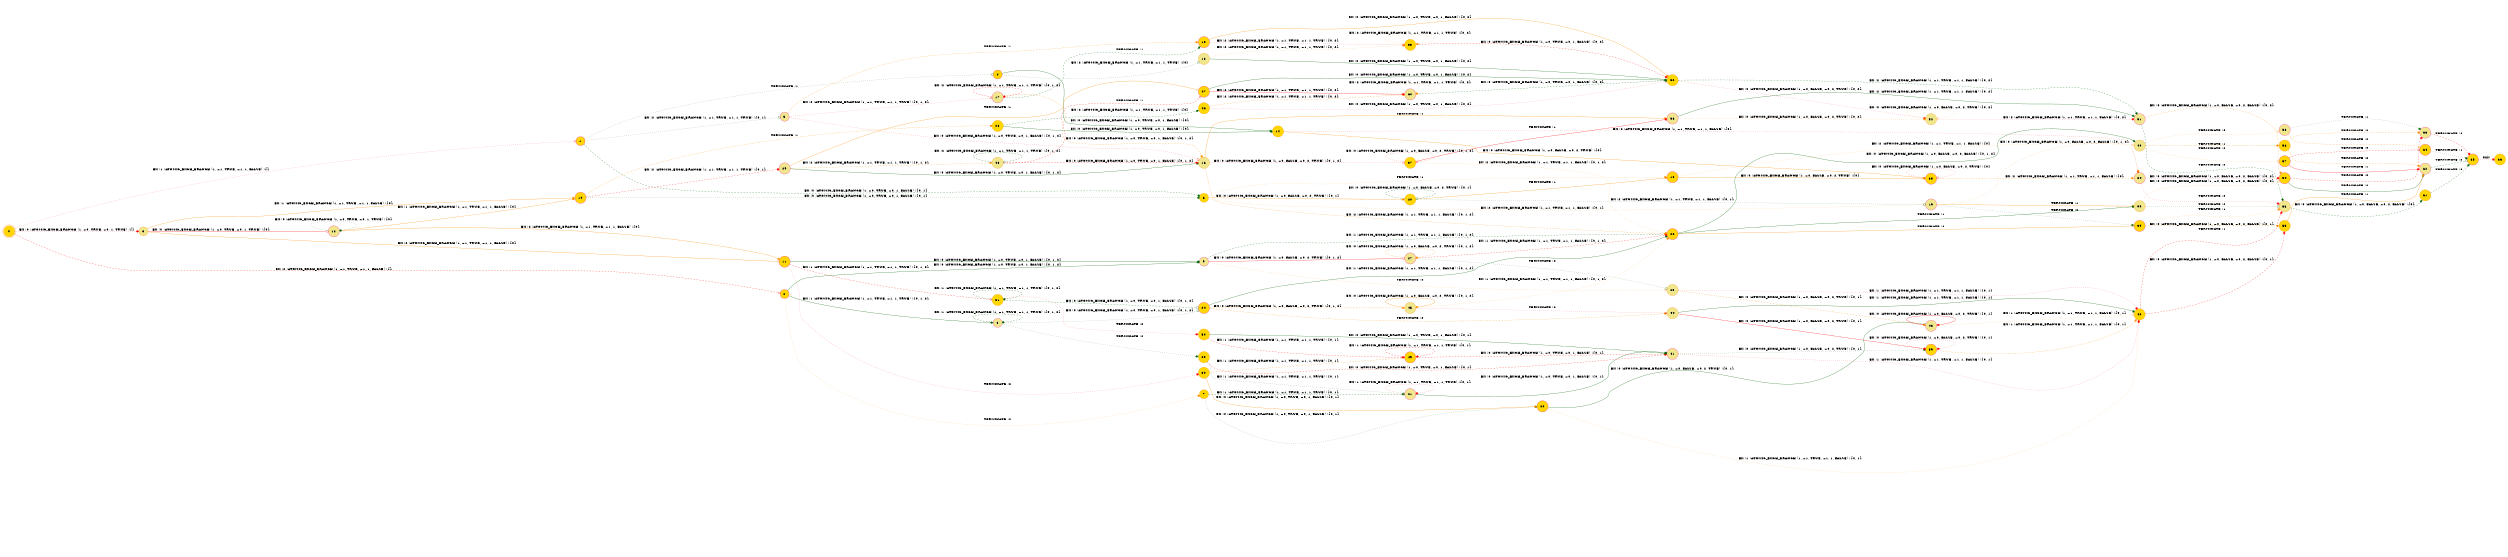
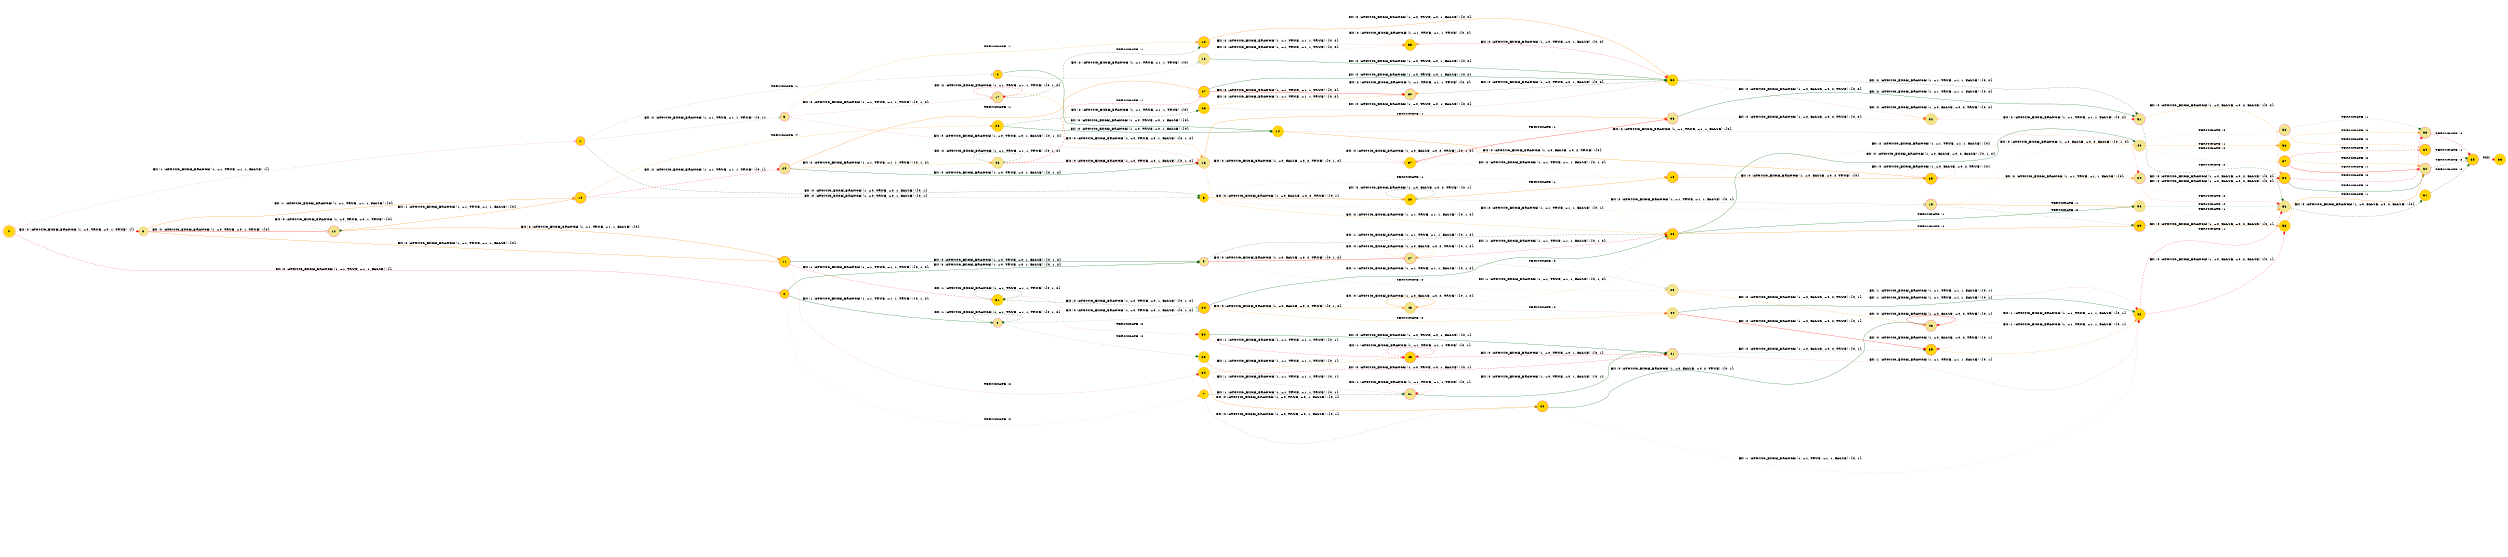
edge "10" -> "28": label "TERMINATE !1" -> "TERMINATE !7"
edge "18" -> "34": arrowhead diamond -> odot
